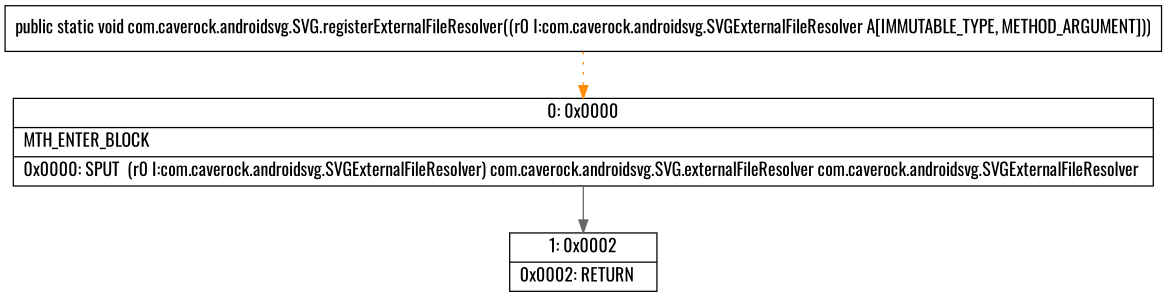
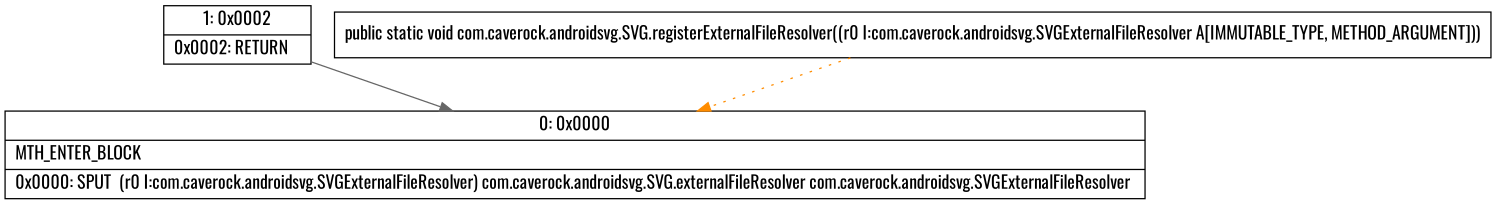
edge "0: 0x0000" -> "1: 0x0002": reversed
